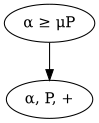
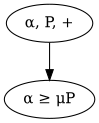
edge "α ≥ μP" -> "α, P, +": reversed
